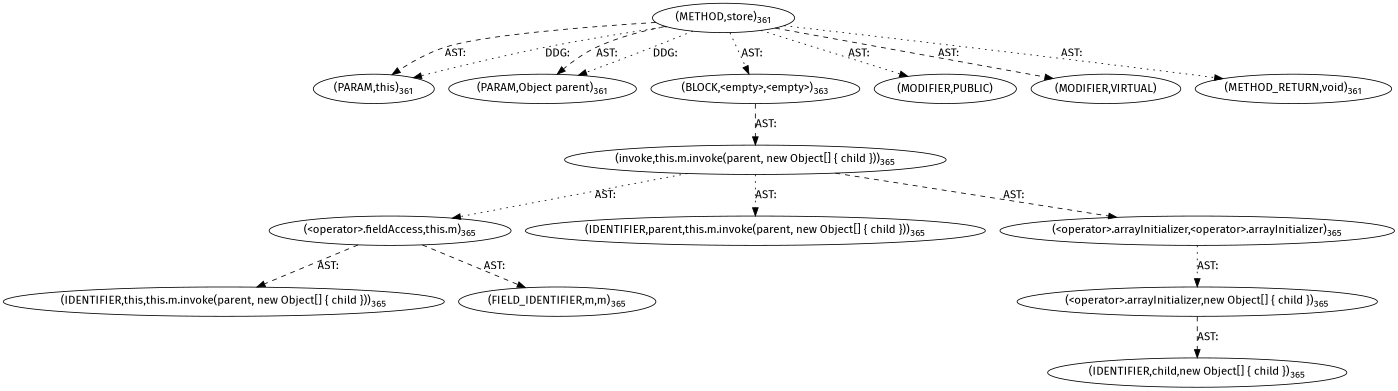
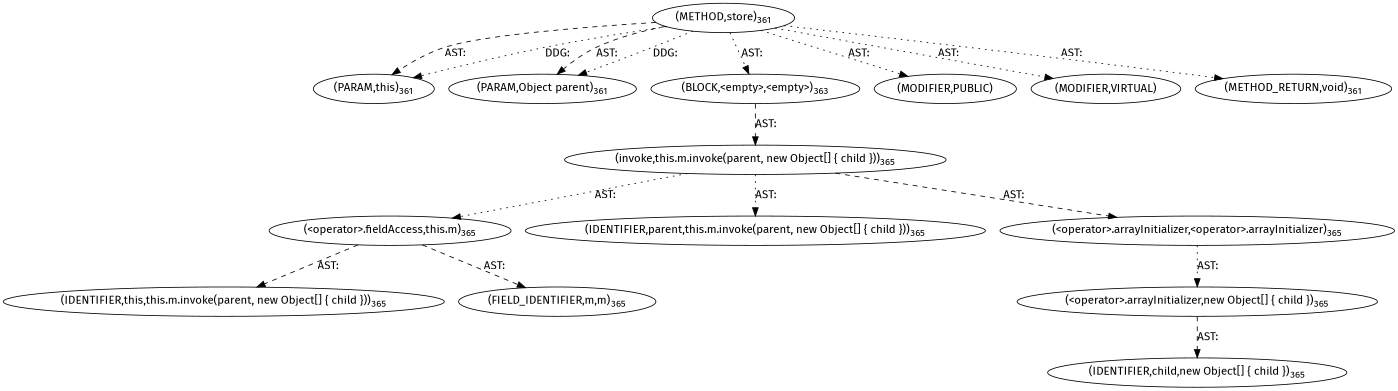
edge "(METHOD,store)" -> "(MODIFIER,VIRTUAL)": style dashed -> dotted
